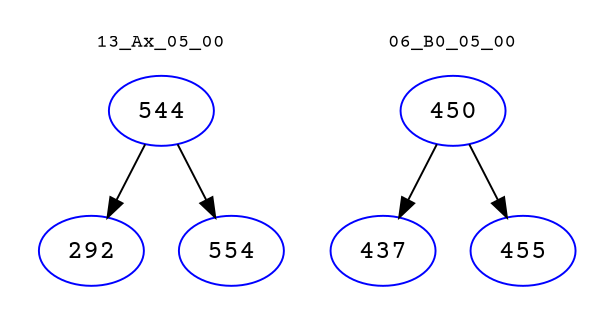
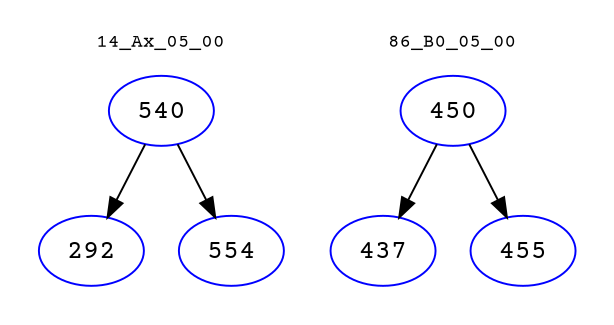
cluster "13_Ax_05_00": label "13_Ax_05_00" -> "14_Ax_05_00"
cluster "06_B0_05_00": label "06_B0_05_00" -> "86_B0_05_00"
node "544": label "544" -> "540"
